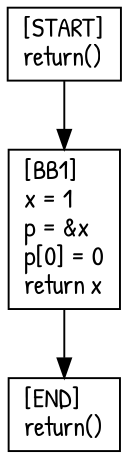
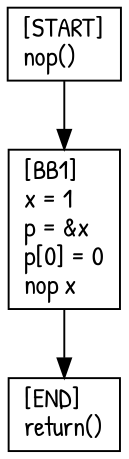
node "[START] return()": label "[START] return()" -> "[START] nop()"
node "[BB1] x = 1 p = &x p[0] = 0 return x": label "[BB1] x = 1 p = &x p[0] = 0 return x" -> "[BB1] x = 1 p = &x p[0] = 0 nop x"
